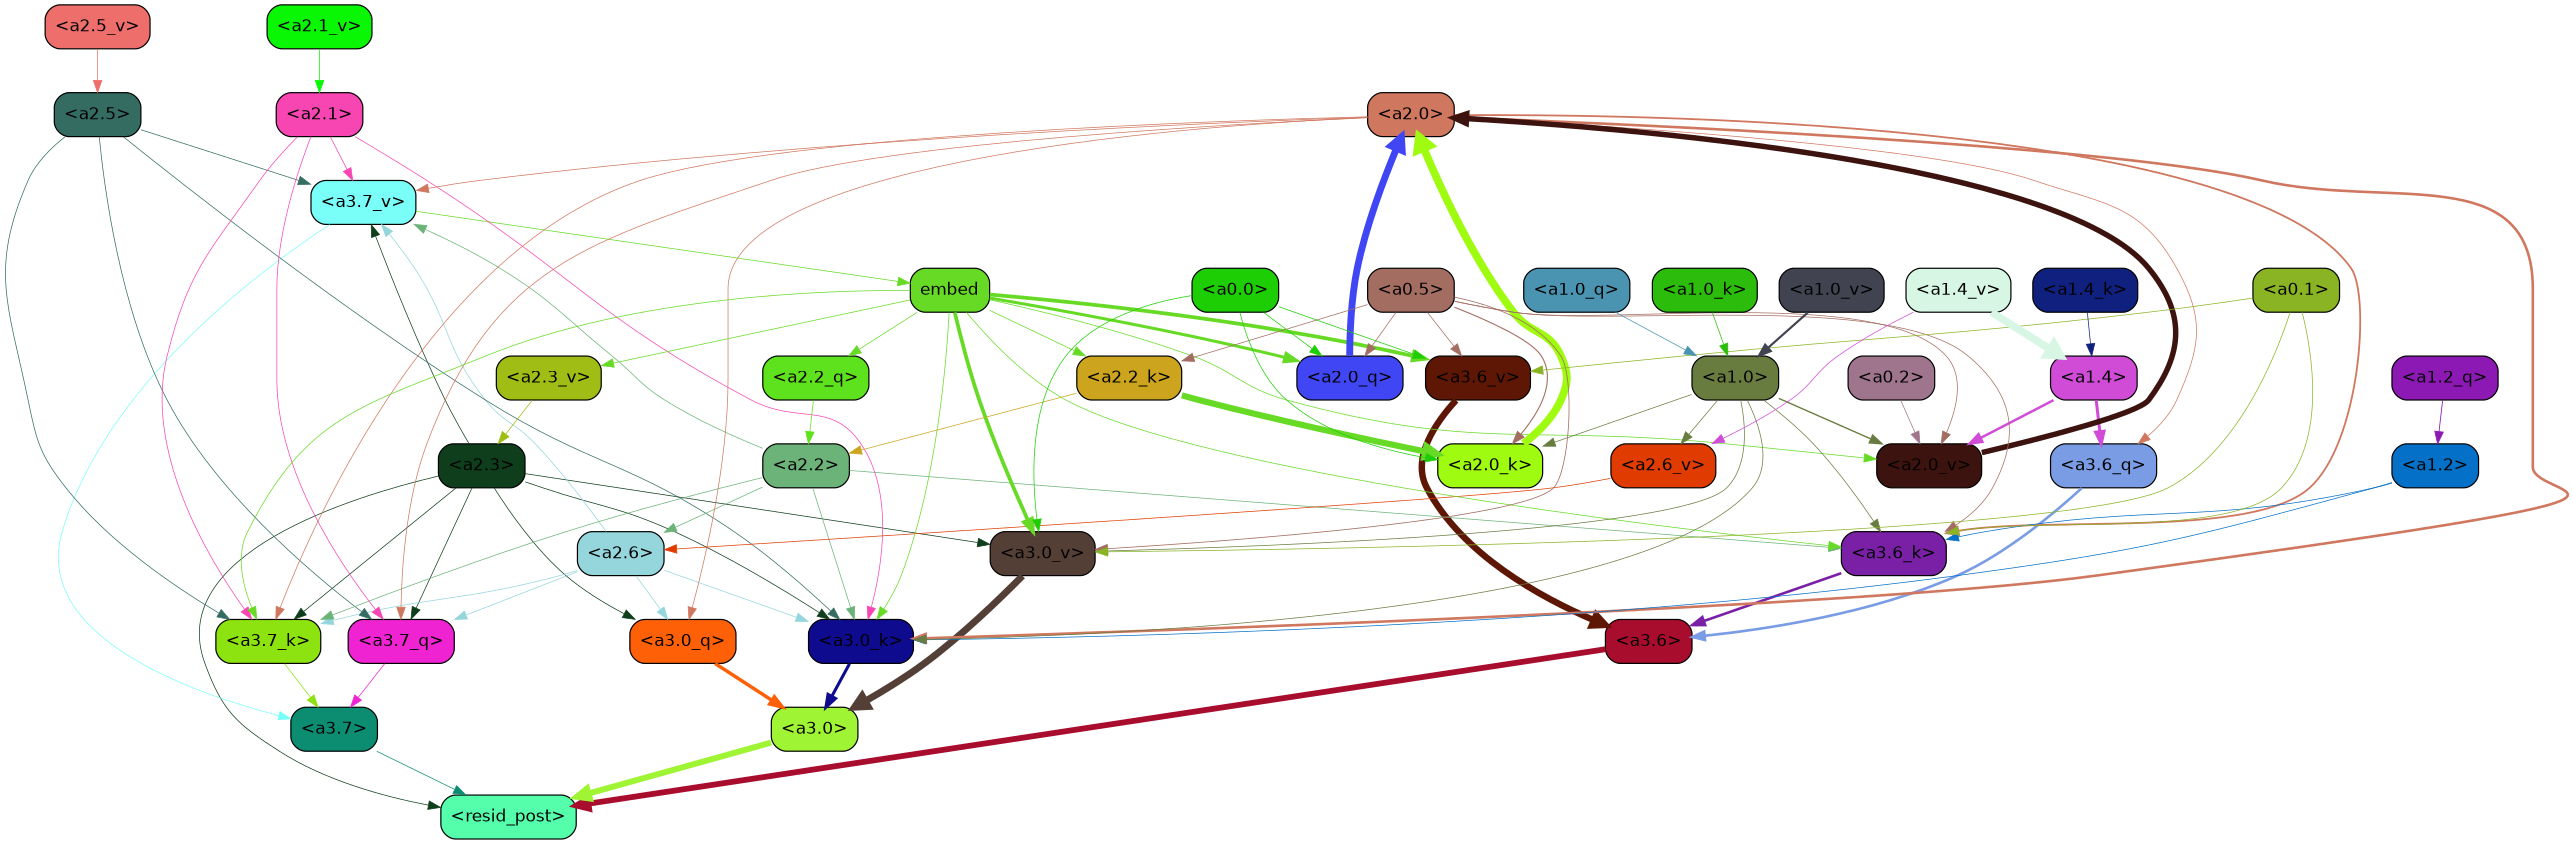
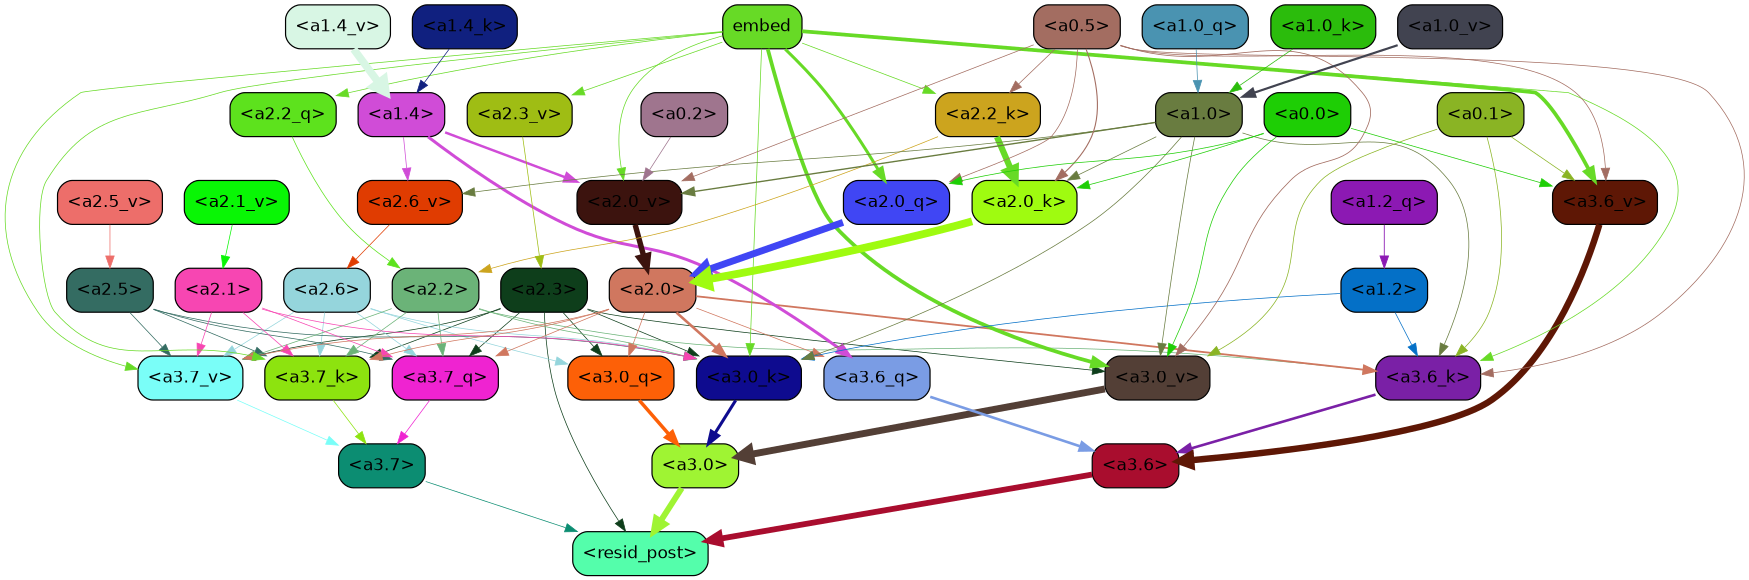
edge "<a3.7_v>" -> "embed": reversed
edge "<a1.4_v>" -> "<a2.6_v>": now "<a1.4>" -> "<a2.6_v>"
edge "<a2.2>" -> "<a2.6>": now "<a2.2>" -> "<a3.7_q>"
